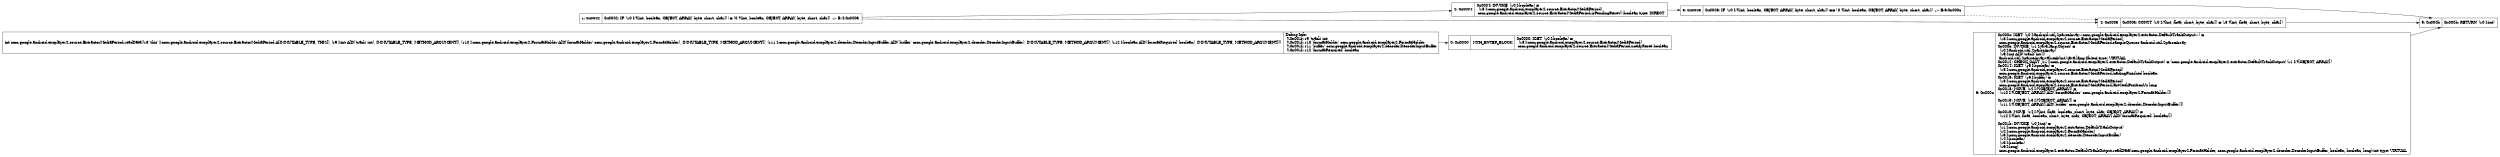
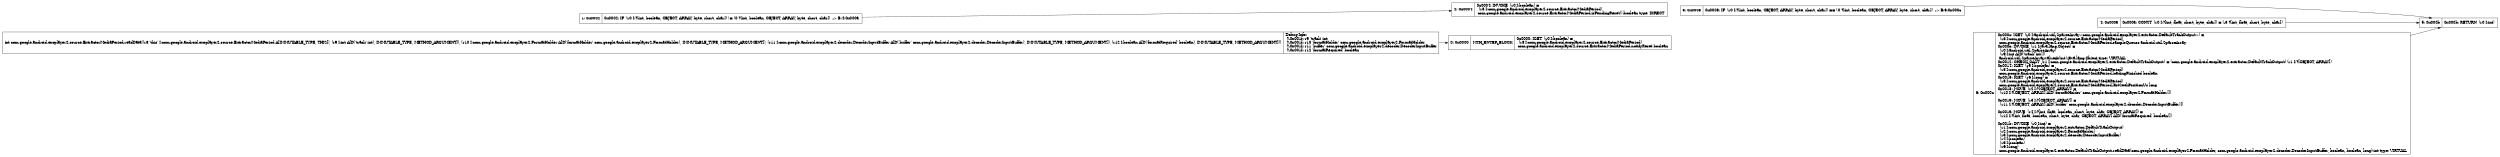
edge "2: 0x0004" -> "3: 0x0008": removed
edge "3: 0x0008" -> "4: 0x000a": removed
edge "1: 0x0002" -> "4: 0x000a": removed
node "6: 0x000c": text "0x0016: IGET  (r6 I:buffer) =" -> "0x0016: IGET  (r6 I:long) ="
